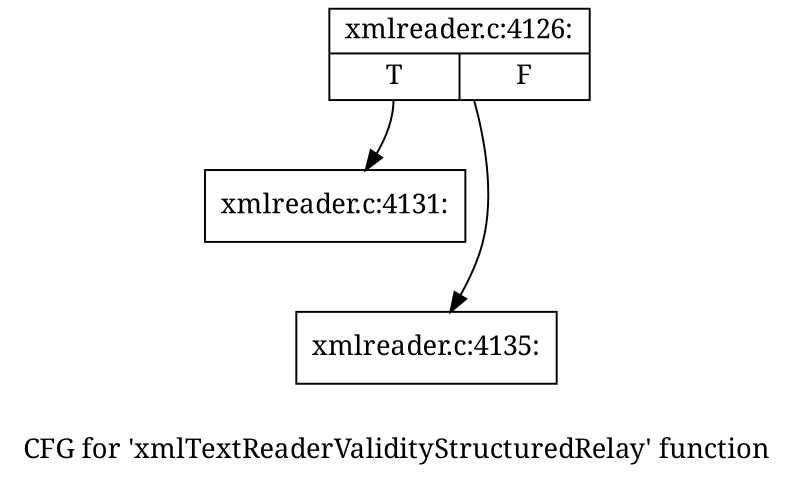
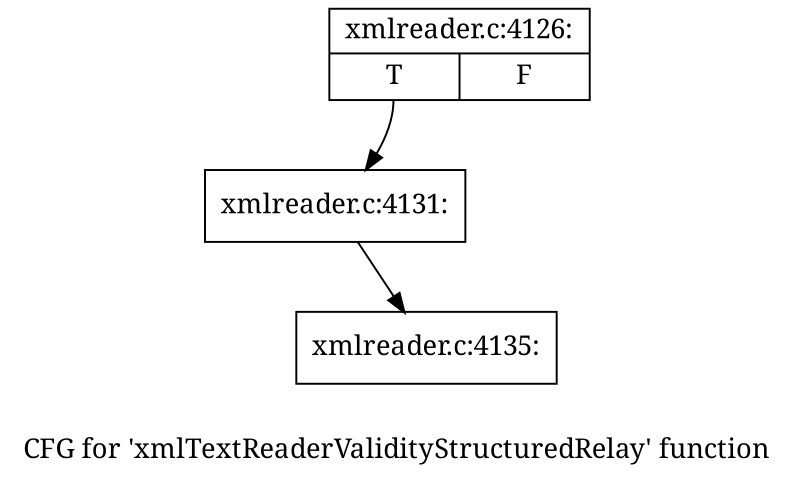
edge "xmlreader.c:4126:" -> "xmlreader.c:4135:": now "xmlreader.c:4131:" -> "xmlreader.c:4135:"
